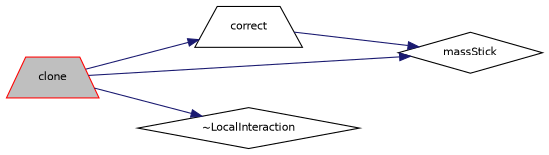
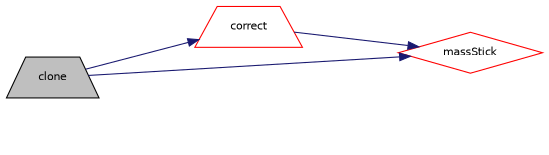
node "correct": color black -> red
node "massStick": color black -> red
node "clone": color red -> black
node "~LocalInteraction": removed
